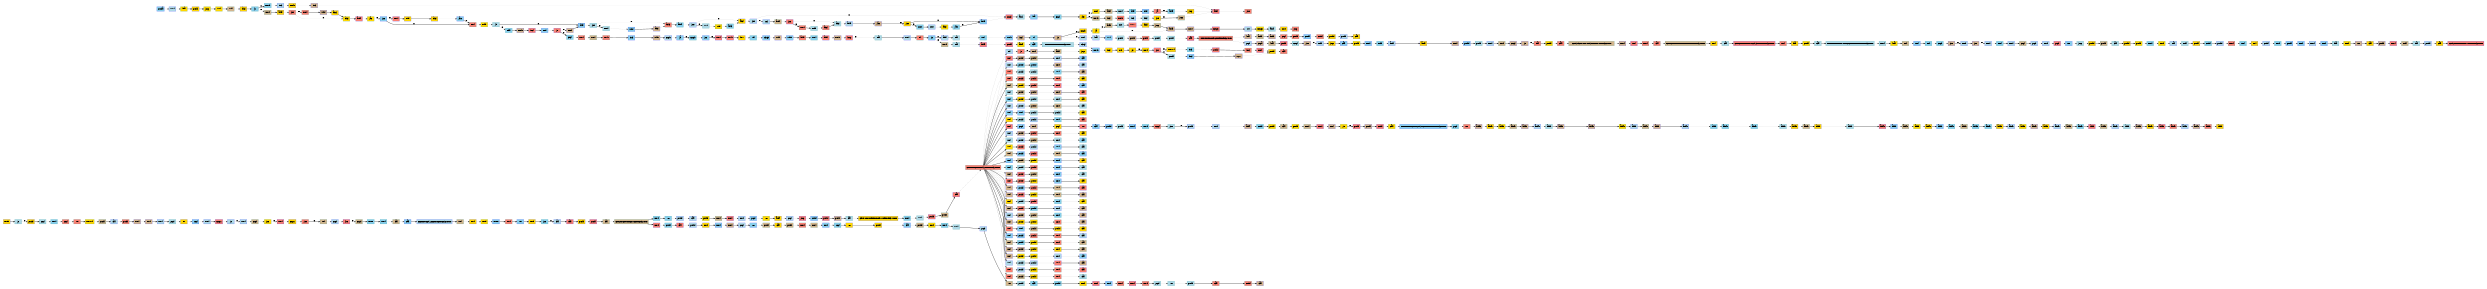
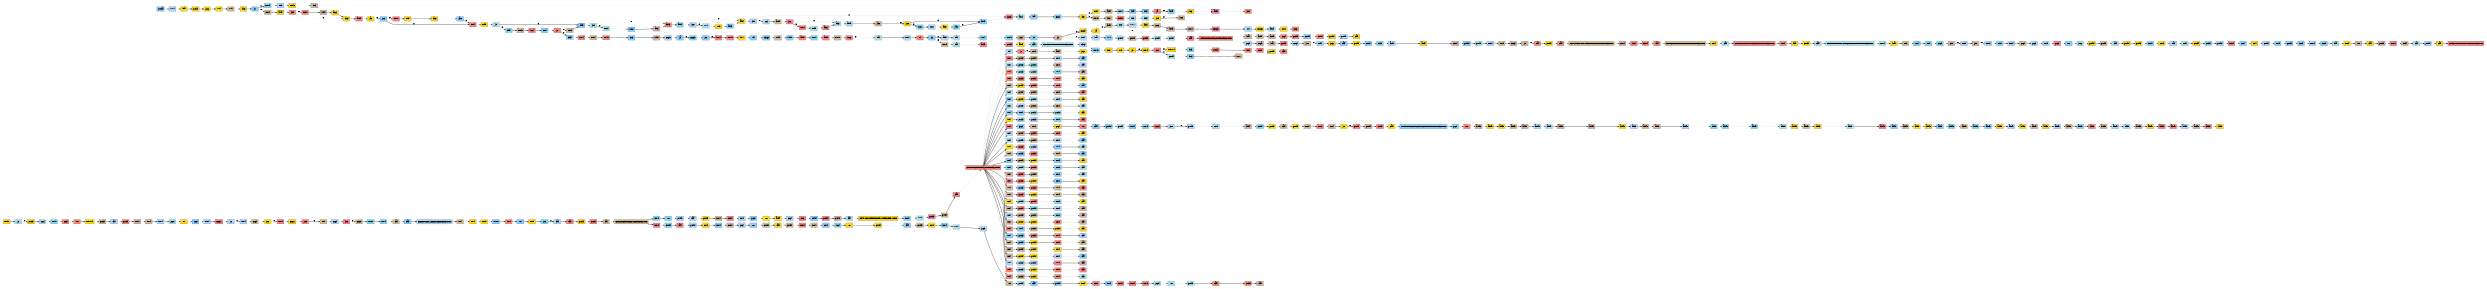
node "movw": fillcolor salmon -> lightblue
node "GETSYSTEMTIMEASFILETIME-DLL32-DLL": label "GETSYSTEMTIMEASFILETIME-DLL32-DLL" -> "GETSYSTEMTIMEASFILETIME-KERNEL32-DLL"
node "LOADLIBRARYA-DLL32-DLL": label "LOADLIBRARYA-DLL32-DLL" -> "LOADLIBRARYA-KERNEL32-DLL"
